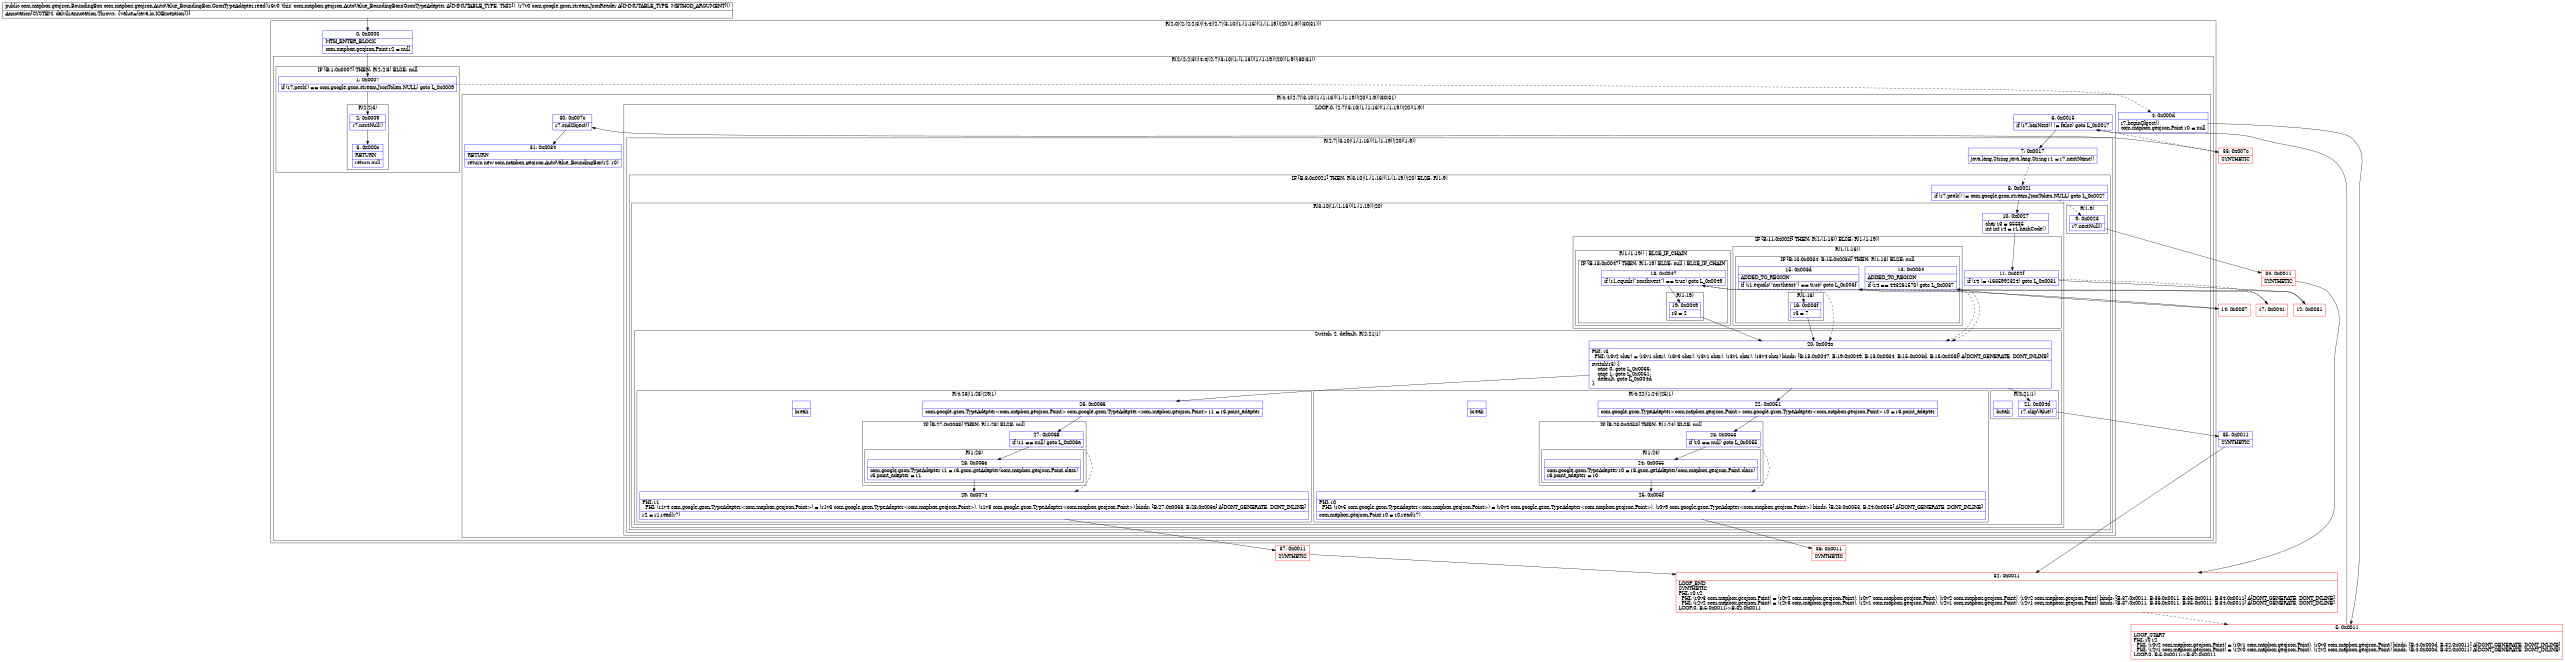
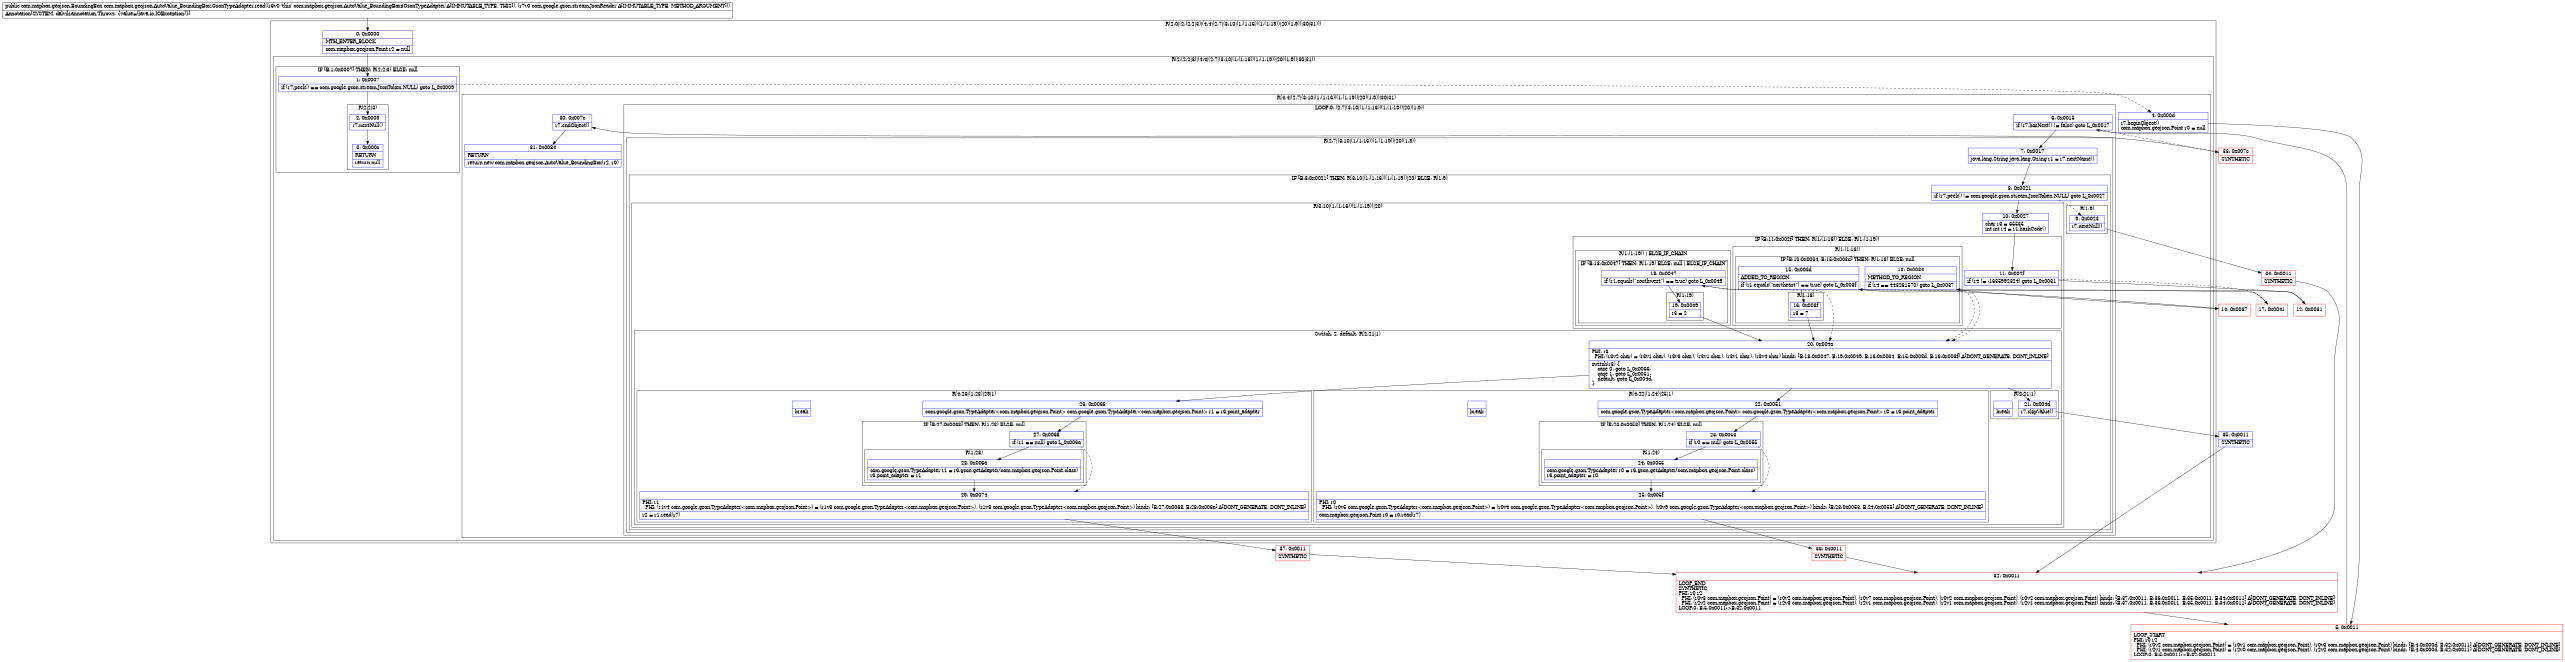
edge "7: 0x0017" -> "8: 0x0021": style dashed -> solid
node "13: 0x0034": text "ADDED_TO_REGION" -> "METHOD_TO_REGION"
edge "36: 0x0011" -> "32: 0x0011": added
edge "32: 0x0011" -> "5: 0x0011": style dashed -> solid
